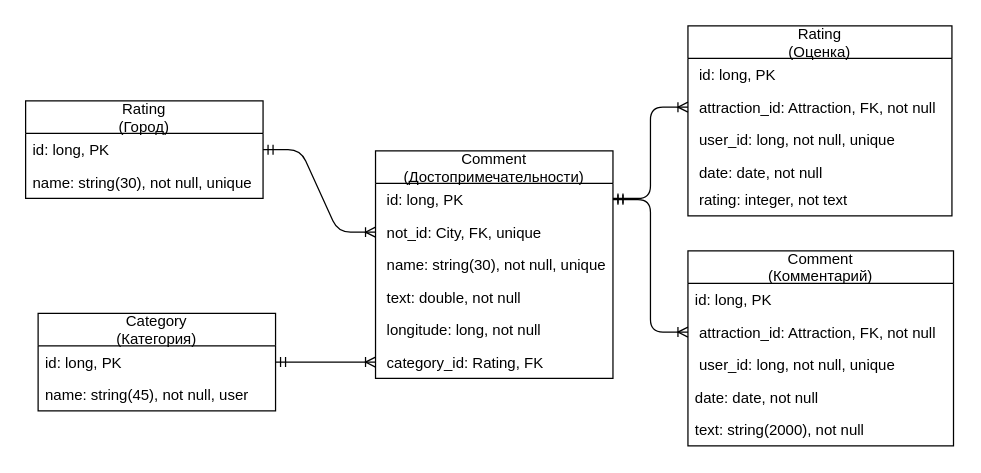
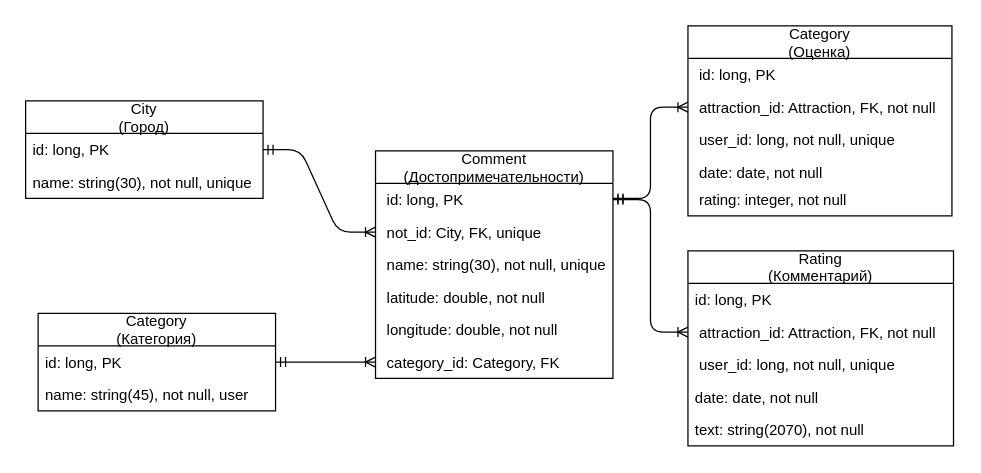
node "Rating (Оценка)": label "Rating (Оценка)" -> "Category (Оценка)"
node "Rating (Город)": label "Rating (Город)" -> "City (Город)"
node "rating: integer, not text": label "rating: integer, not text" -> "rating: integer, not null"
node "Comment (Комментарий)": label "Comment (Комментарий)" -> "Rating (Комментарий)"
node "text: double, not null": label "text: double, not null" -> "latitude: double, not null"
node "longitude: long, not null": label "longitude: long, not null" -> "longitude: double, not null"
node "category_id: Rating, FK": label "category_id: Rating, FK" -> "category_id: Category, FK"
node "text: string(2000), not null": label "text: string(2000), not null" -> "text: string(2070), not null"
